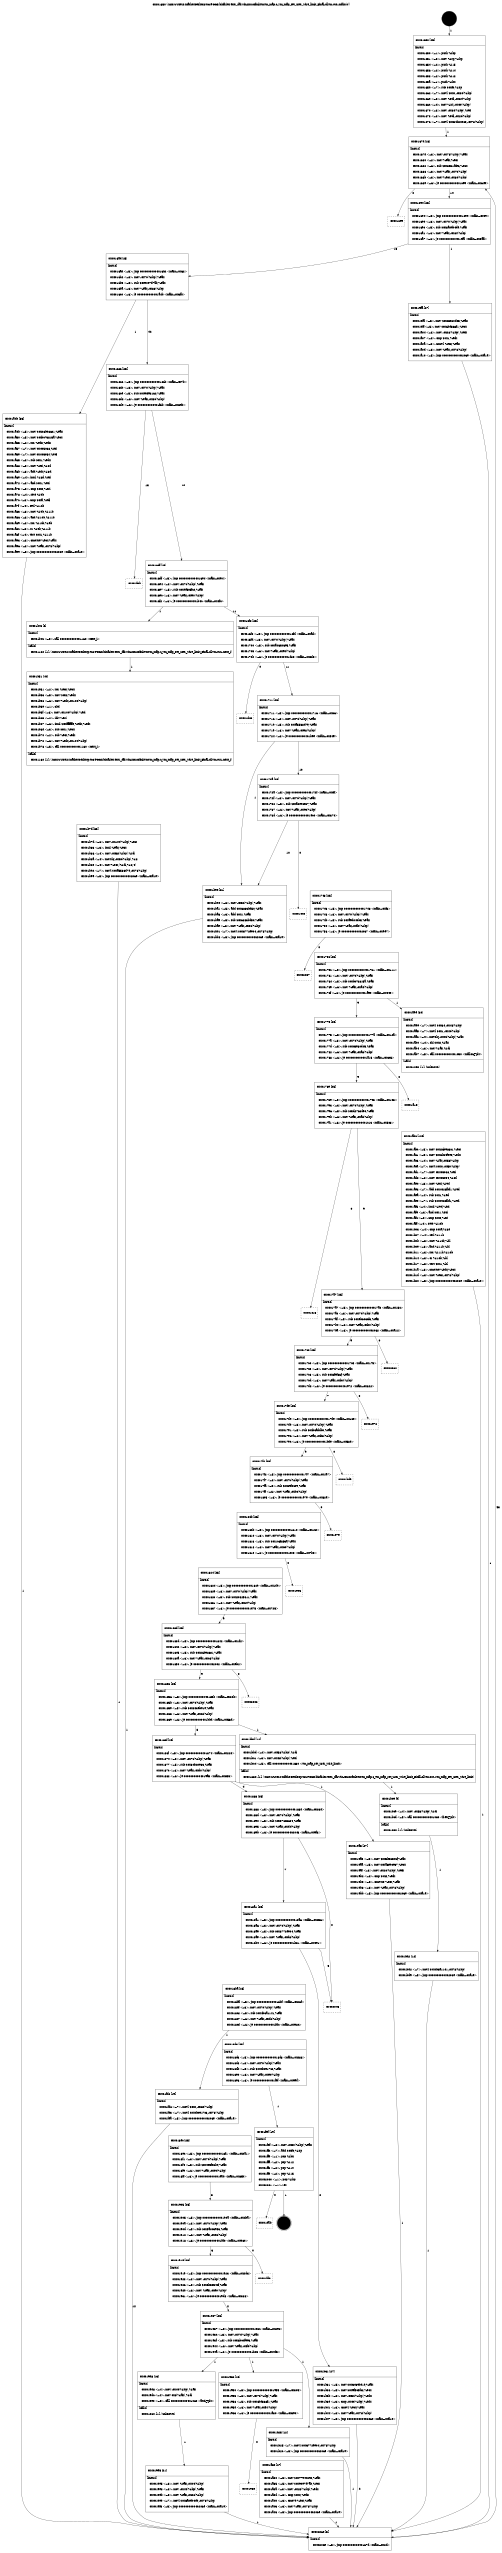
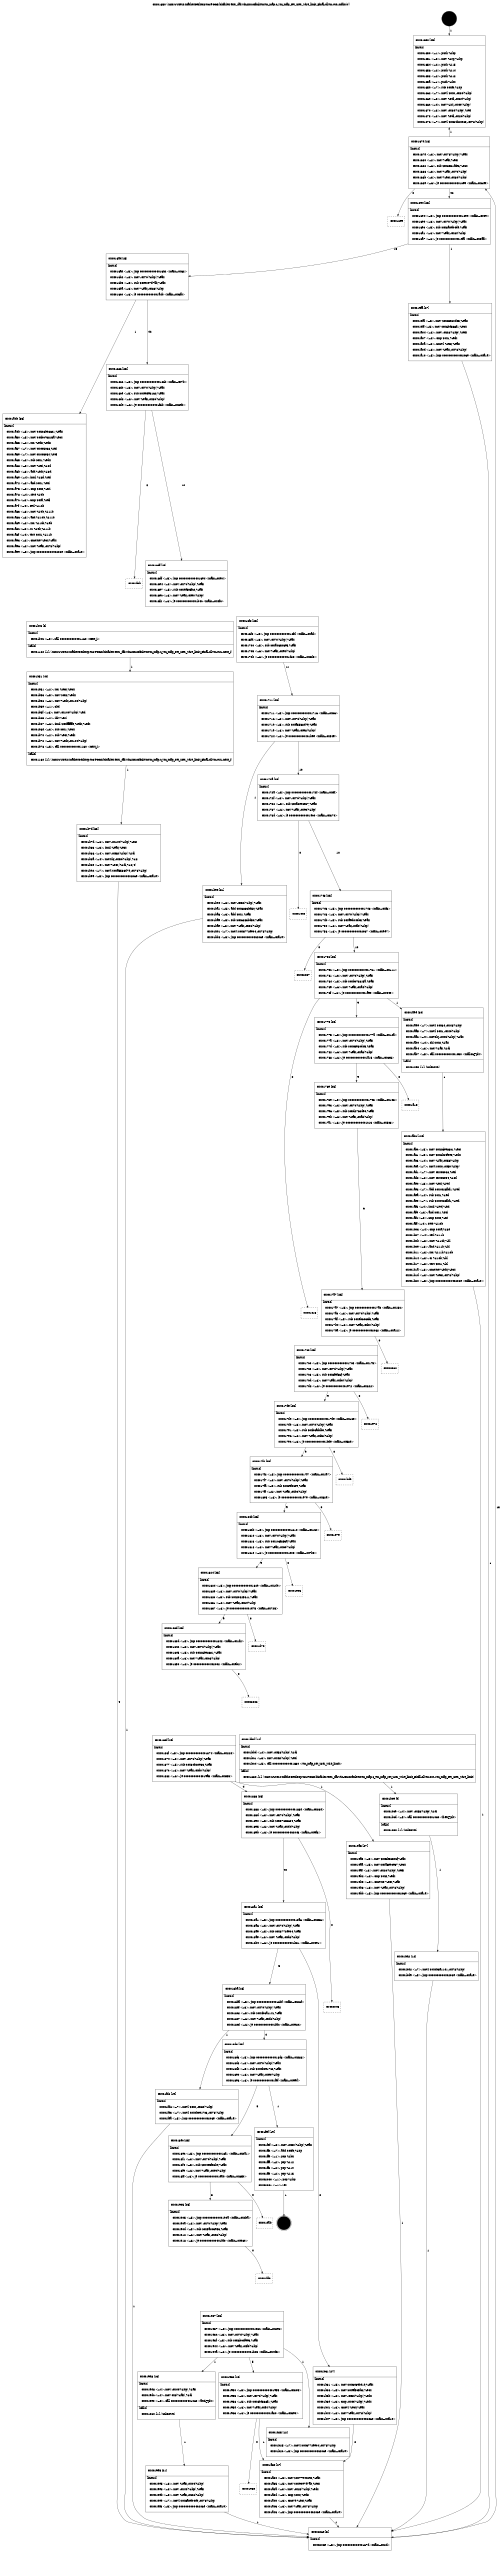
edge "0x401650 [45]" -> "0x40167d [23]": reversed
edge "0x40167d [23]" -> "0x401694 [25]": label " 14" -> " 42"
edge "0x4016c6 [25]" -> "0x401f3b": label " 13" -> " 0"
edge "0x4016df [25]" -> "0x4016f8 [25]": removed, label "11"
edge "0x4016df [25]" -> "0x401b4c [5]": removed, label "1"
node "0x401d23": removed
edge "0x401b51 [44]" -> "0x401b7d [33]": added, label "1"
edge "0x40172a [25]" -> "0x401b9e [31]": now "0x40172a [25]" -> "0x401743 [25]"
edge "0x401743 [25]" -> "0x40175c [25]": added, label "10"
edge "0x401a9e [30]" -> "0x401abc [105]": added, label "1"
edge "0x40178e [25]" -> "0x401c13": now "0x40175c [25]" -> "0x401c13"
edge "0x4017a7 [25]" -> "0x4017c0 [25]": removed, label "9"
edge "0x4017c0 [25]" -> "0x4017d9 [25]": label " 7" -> " 9"
edge "0x4017f2 [25]" -> "0x40180b [25]": added, label "9"
edge "0x40206e [5]" -> "0x40167d [23]": label " 53" -> " 13"
edge "0x40180b [25]" -> "0x401824 [25]": added, label "9"
node "0x401d75": added
edge "0x401a4b [83]" -> "0x40206e [5]": removed, label "1"
edge "0x401b7d [33]" -> "0x40206e [5]": label " 1" -> " 4"
node "0x401856 [25]": removed
edge "0x401888 [25]" -> "0x4018a1 [25]": label " 7" -> " 42"
edge "0x4018a1 [25]" -> "0x402043": now "0x4018a1 [25]" -> "0x4018ba [25]"
edge "0x4018ba [25]" -> "0x4018d3 [25]": added, label "4"
edge "0x4018d3 [25]" -> "0x4018ec [25]": added, label "3"
edge "0x401fef [19]" -> "0x401eab": now "0x4018ec [25]" -> "0x401eab"
node "0x40191e [25]": removed
edge "0x401fdc [19]" -> "0x40206e [5]": label " 12" -> " 1"
edge "0x401937 [25]" -> "0x401950 [25]": label " 1" -> " 5"
edge "0x401950 [25]" -> "0x401a30 [27]": added, label "1"
edge "0x401b31 [27]" -> "0x40206e [5]": now "0x401b31 [27]" -> "0x401a30 [27]"
edge "0x401b25 [12]" -> "0x40206e [5]": removed, label "1"
